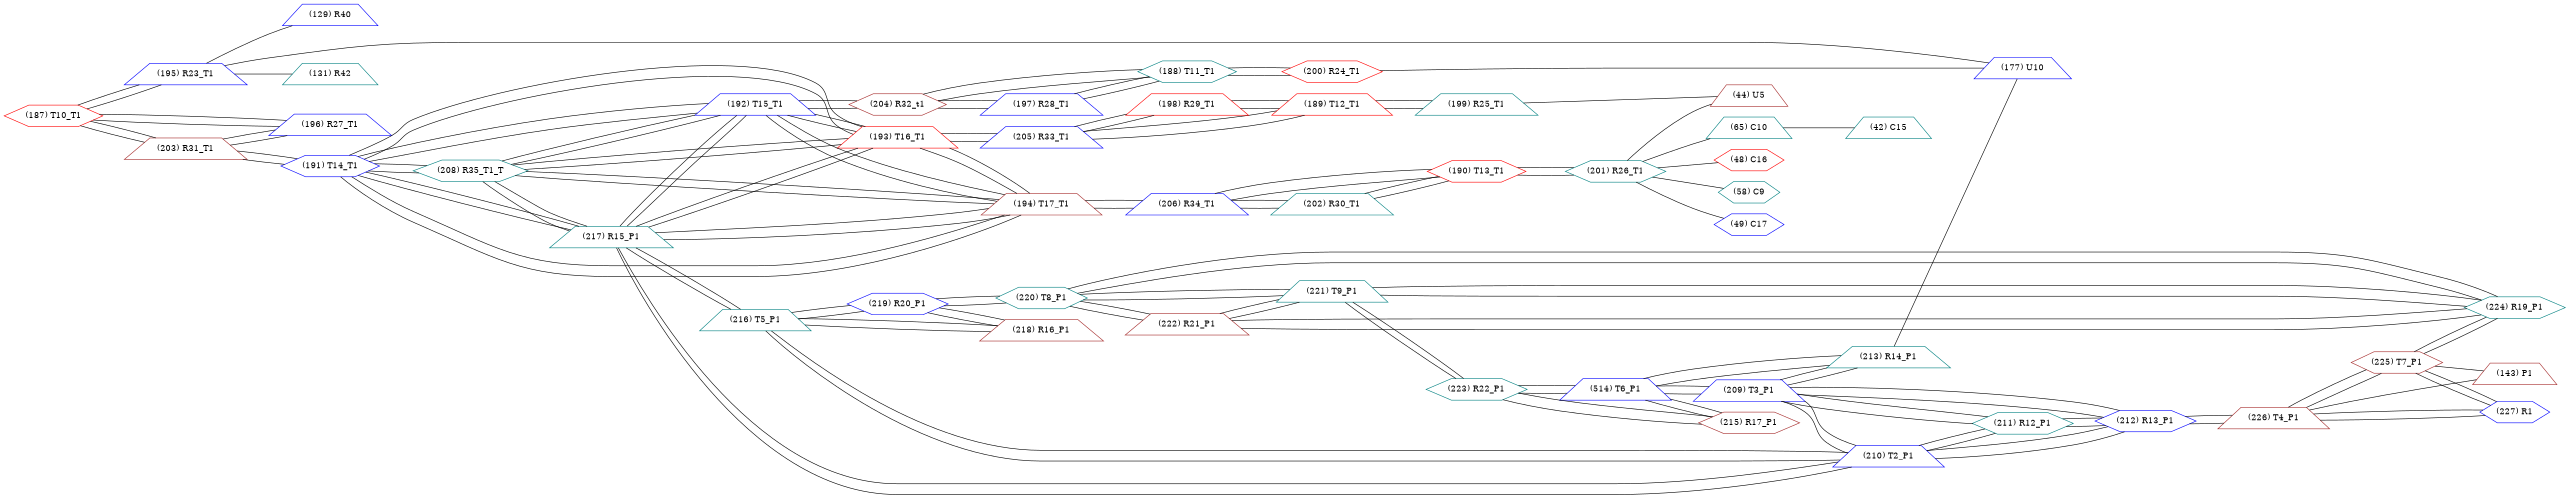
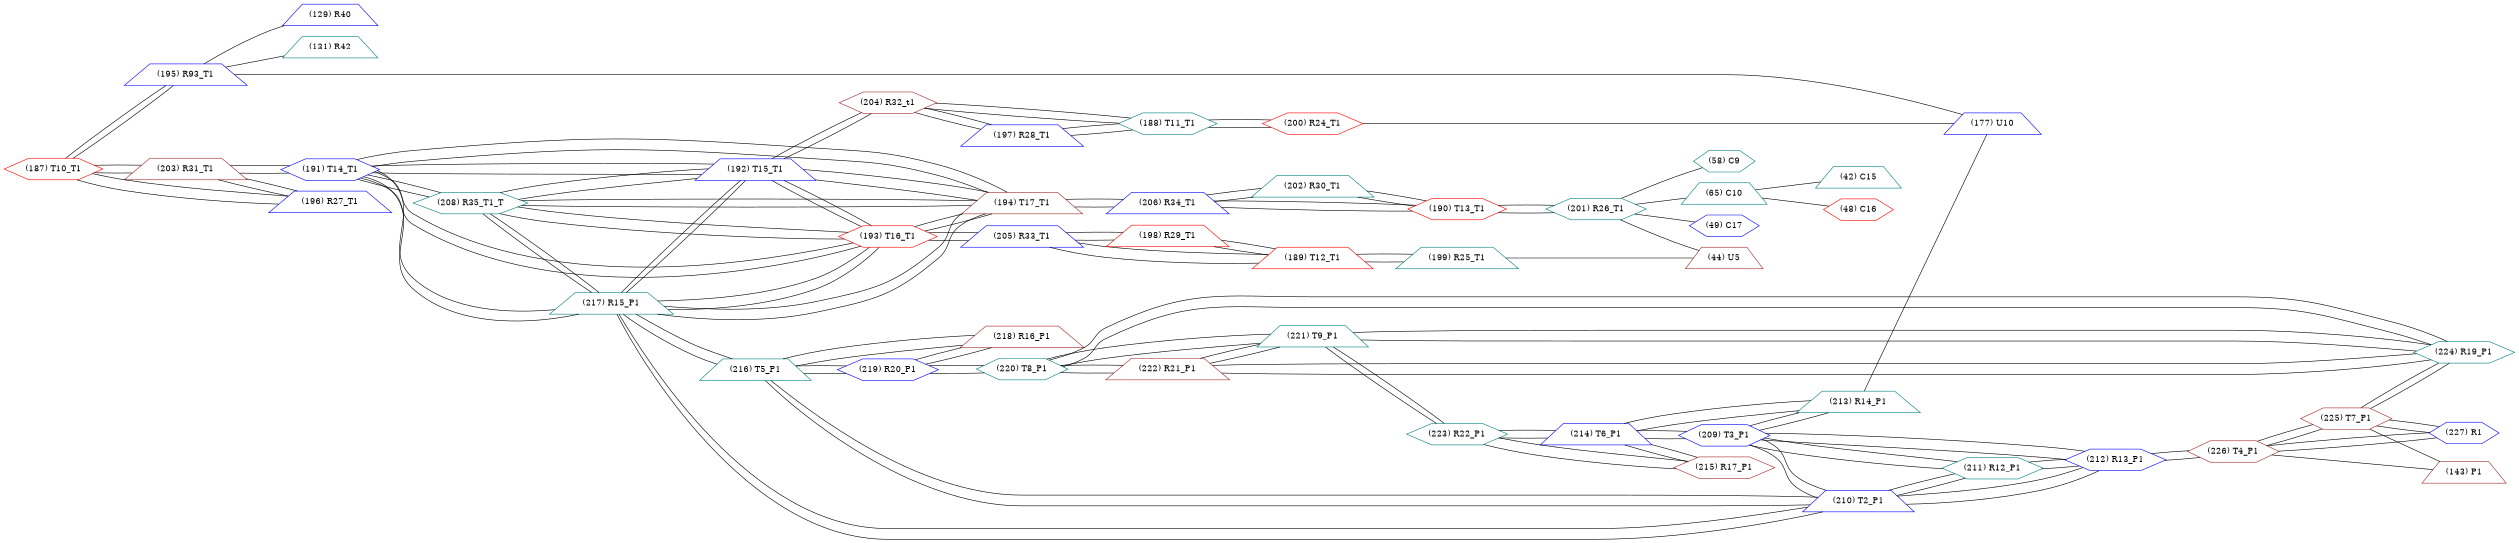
node "(195) R23_T1": label "(195) R23_T1" -> "(195) R93_T1"
node "(193) T16_T1": shape trapezium -> hexagon
edge "(48) C16" -- "(201) R26_T1": now "(48) C16" -- "(65) C10"
node "(514) T6_P1": label "(514) T6_P1" -> "(214) T6_P1"
node "(209) T3_P1": shape trapezium -> hexagon
node "(226) T4_P1": shape trapezium -> hexagon
